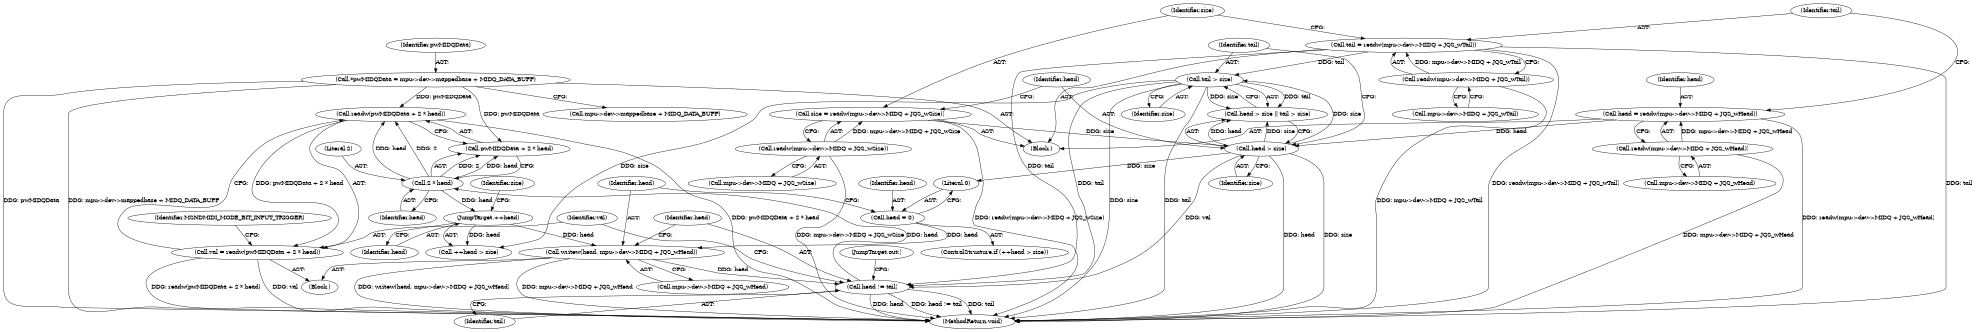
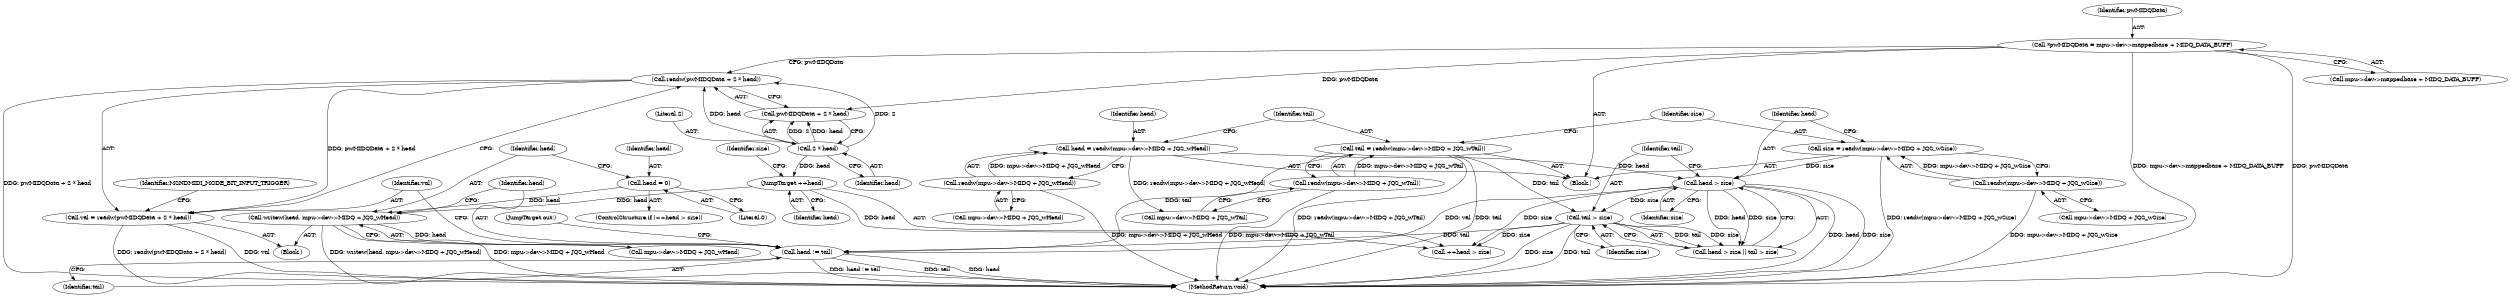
edge "(Call,mpu->dev->mappedbase + MIDQ_DATA_BUFF)" -> "(Call,*pwMIDQData = mpu->dev->mappedbase + MIDQ_DATA_BUFF)": added, label "AST:"
edge "(Call,*pwMIDQData = mpu->dev->mappedbase + MIDQ_DATA_BUFF)" -> "(Call,readw(pwMIDQData + 2 * head))": label "DDG: pwMIDQData" -> "CFG: pwMIDQData"
edge "(Call,head > size)" -> "(Literal,0)": now "(Call,head > size)" -> "(Call,++head > size)"
edge "(Call,head != tail)" -> "(Call,2 * head)": removed, label "DDG: head"
edge "(Call,head = readw(mpu->dev->MIDQ + JQS_wHead))" -> "(MethodReturn,void)": now "(Call,head = readw(mpu->dev->MIDQ + JQS_wHead))" -> "(Call,mpu->dev->MIDQ + JQS_wTail)"
